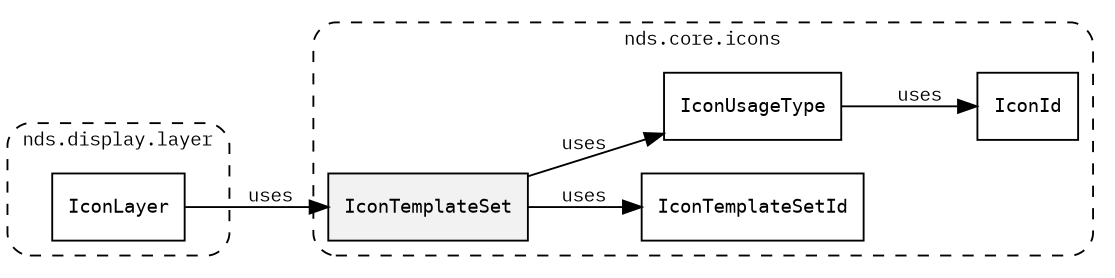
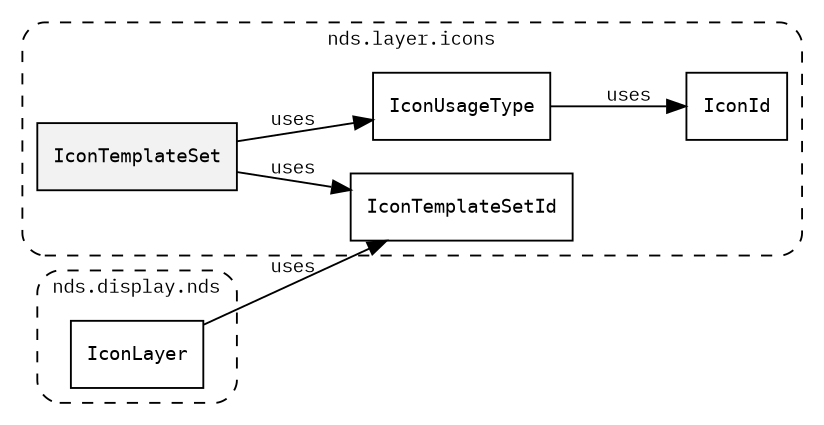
cluster "nds.core.icons": label "nds.core.icons" -> "nds.layer.icons"
cluster "nds.display.layer": label "nds.display.layer" -> "nds.display.nds"
edge "IconLayer" -> "IconTemplateSet": now "IconLayer" -> "IconTemplateSetId"
